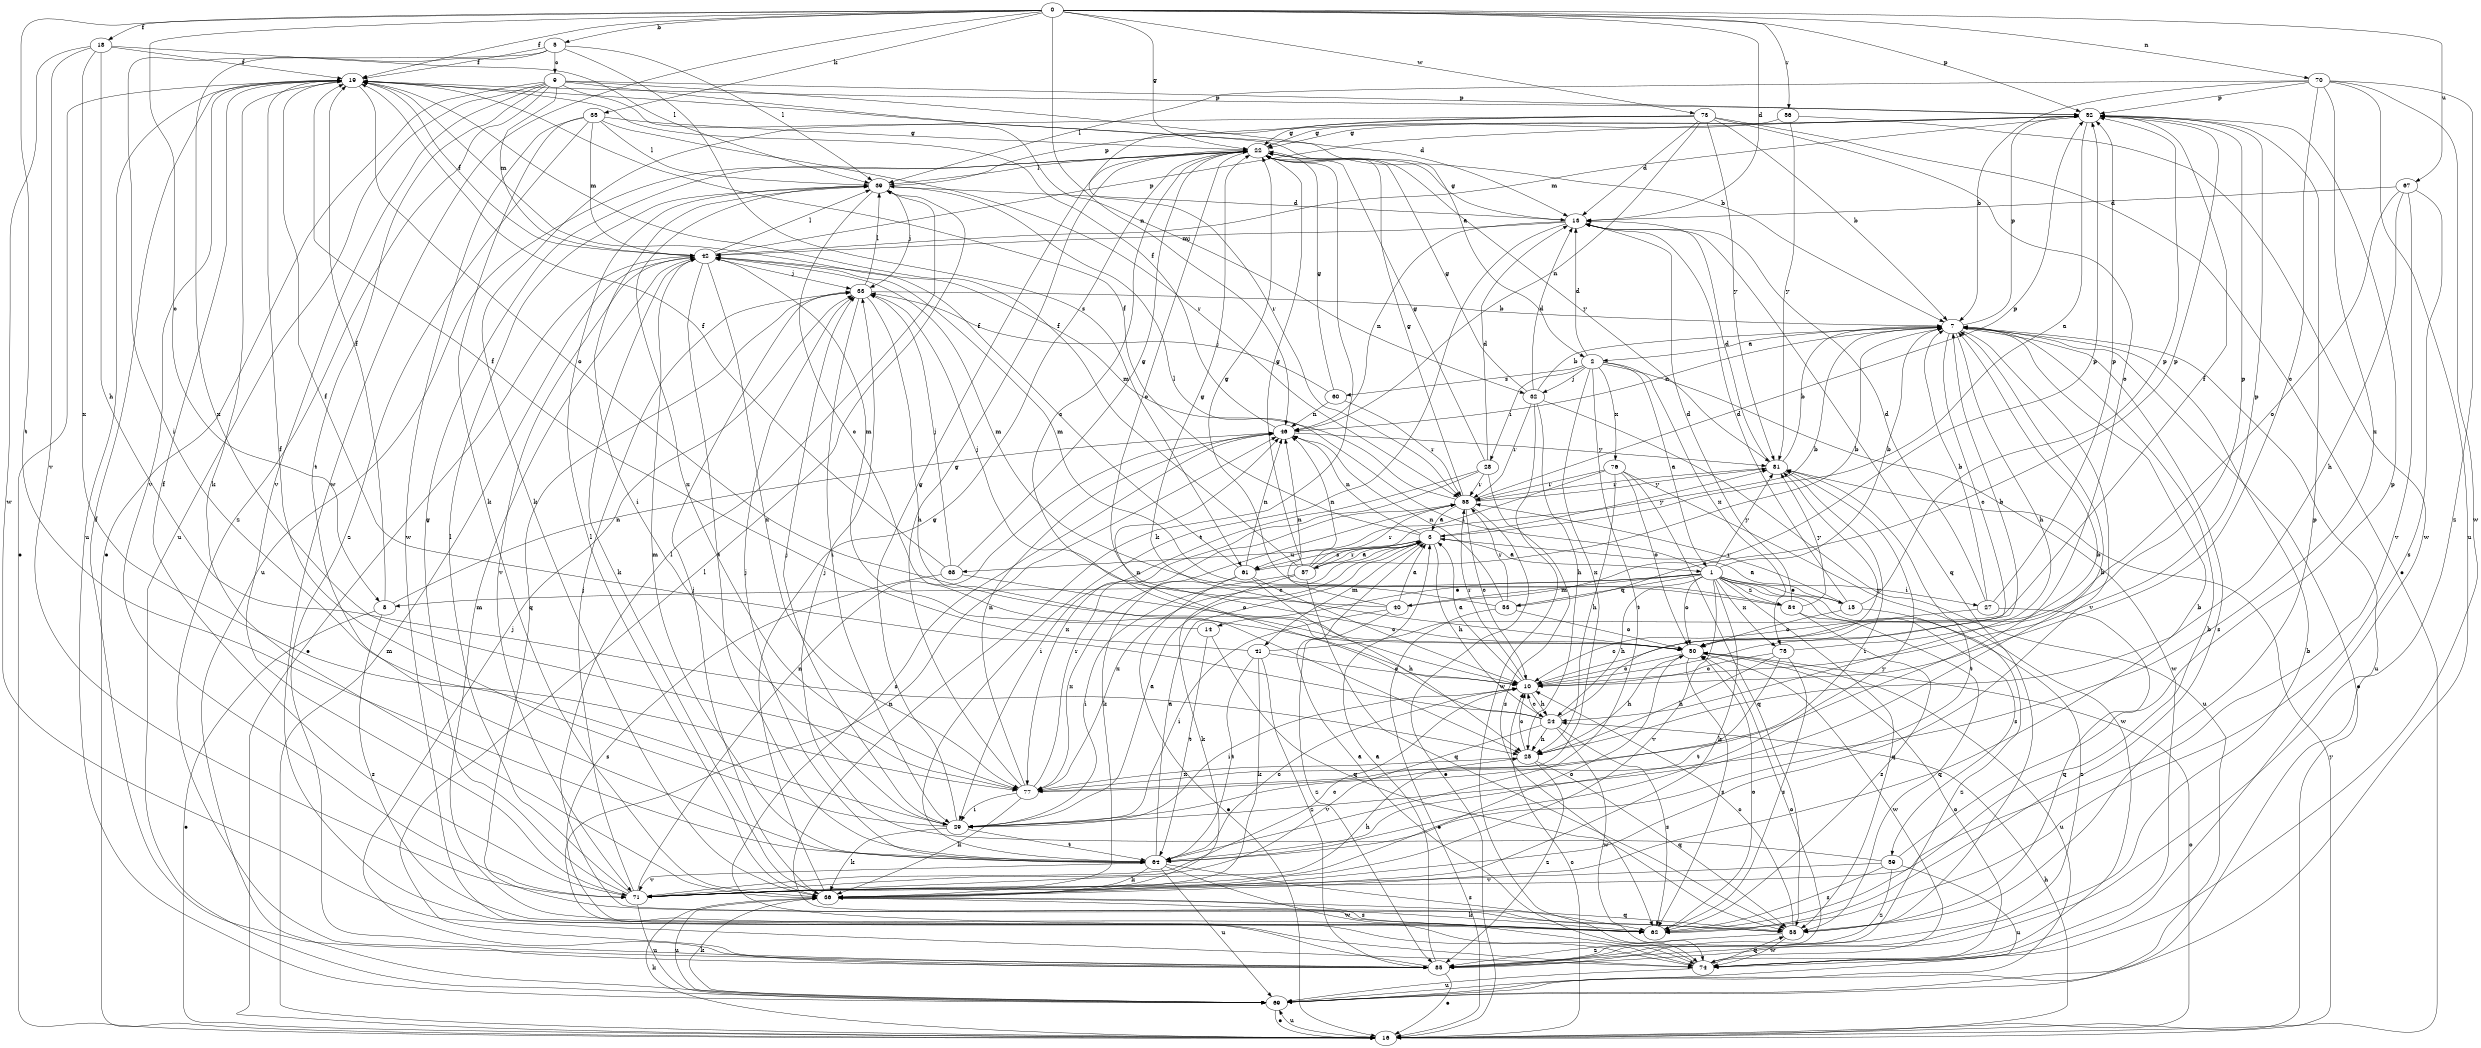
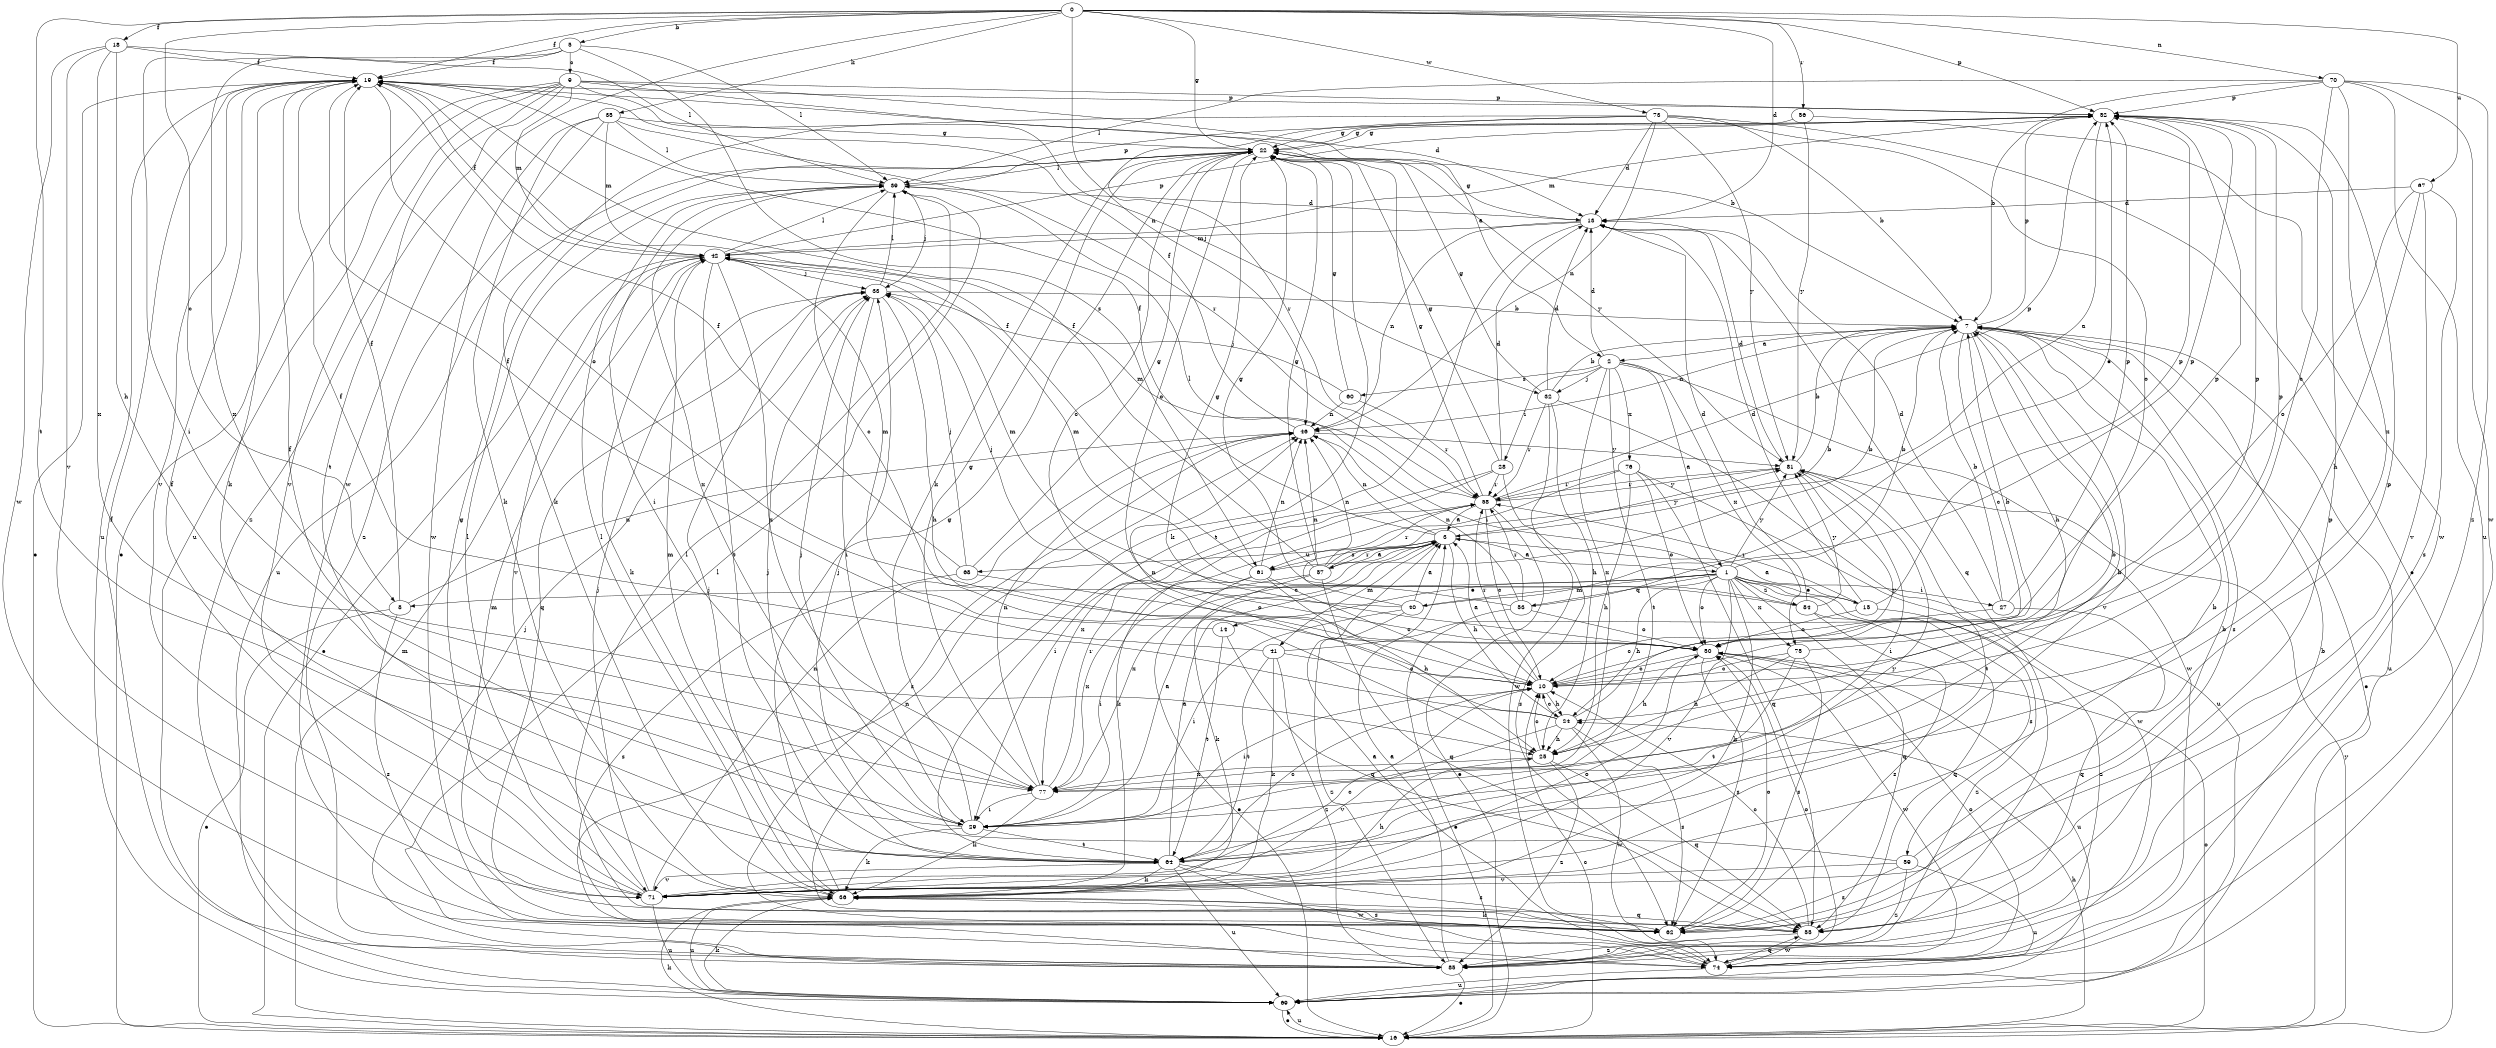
edge "40" -> "52": label "p" -> "e"
edge "41" -> "52": label "f" -> "p"
edge "29" -> "22": label "g" -> "k"
